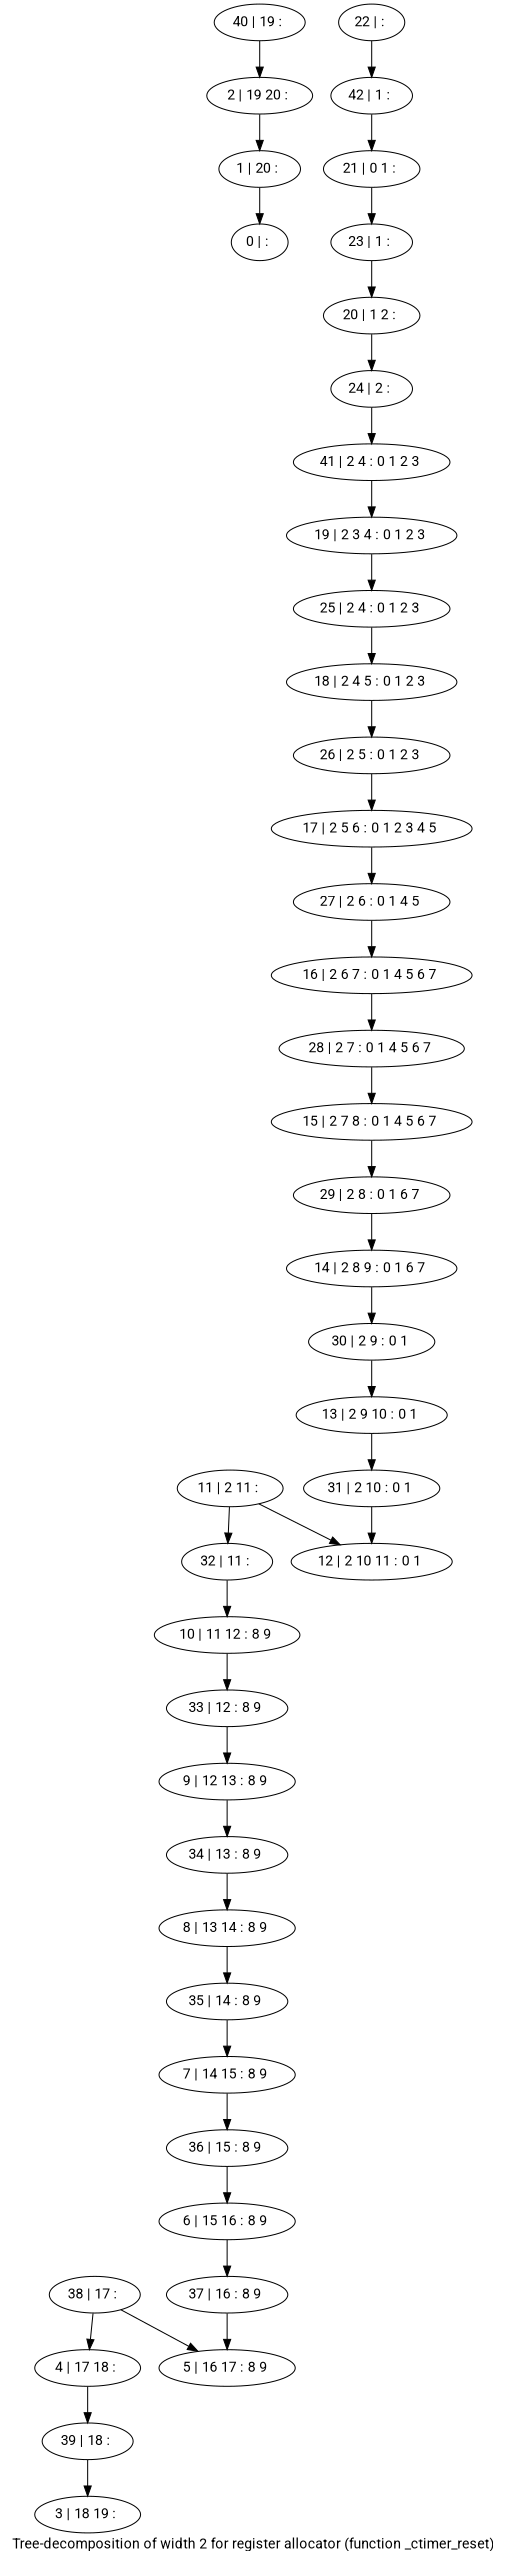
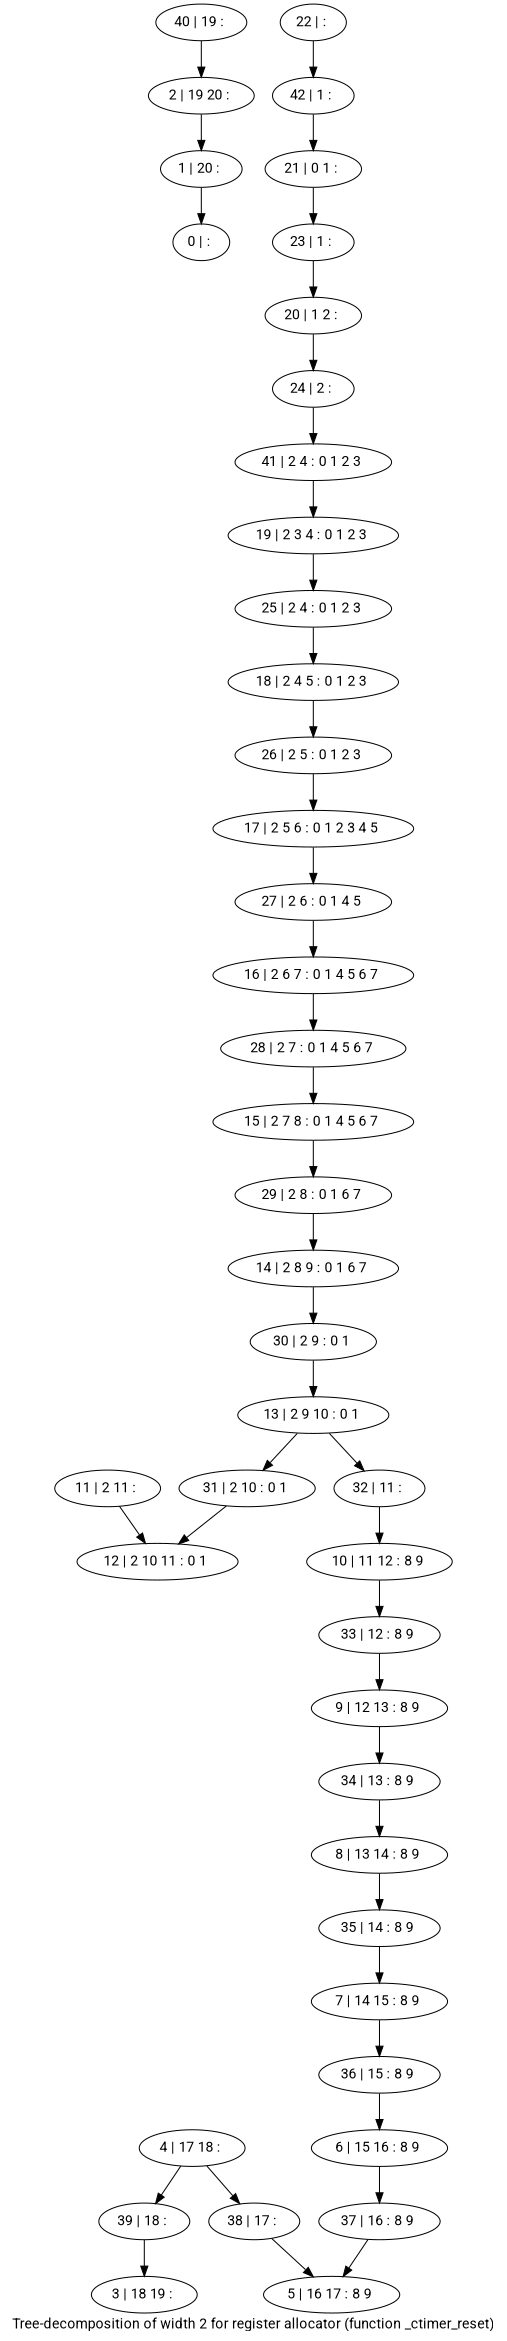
edge "11 | 2 11 :" -> "32 | 11 :": now "13 | 2 9 10 : 0 1" -> "32 | 11 :"
edge "38 | 17 :" -> "4 | 17 18 :": reversed
